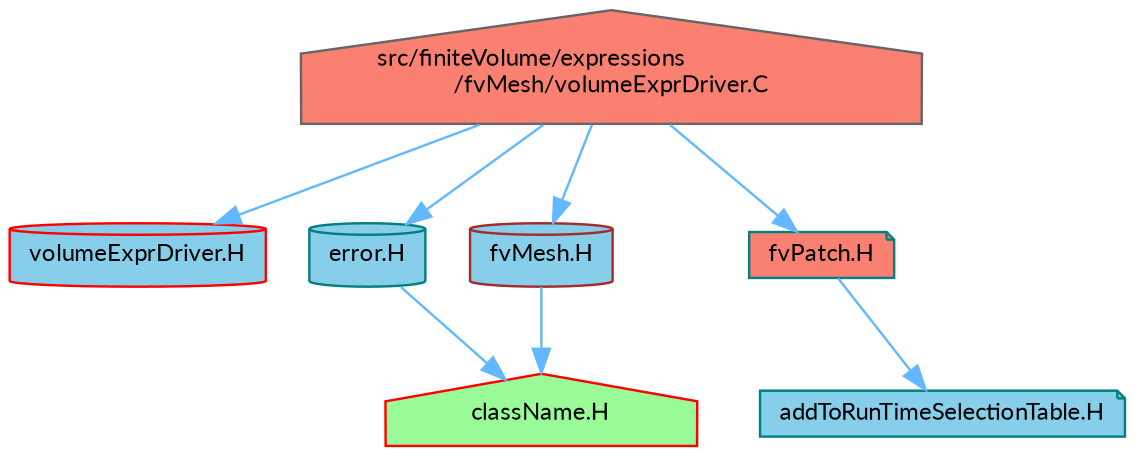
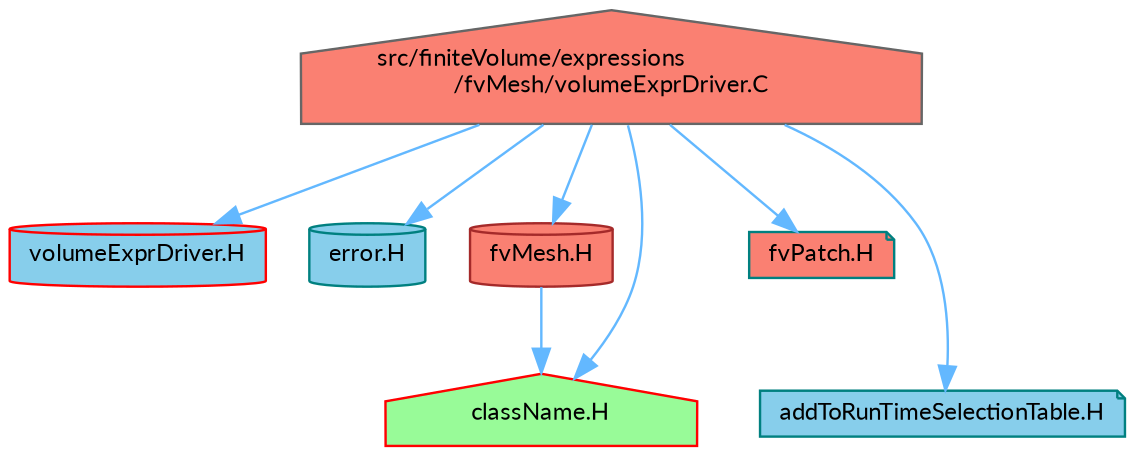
node "fvMesh.H": fillcolor skyblue -> salmon
edge "fvPatch.H" -> "addToRunTimeSelectionTable.H": now "src/finiteVolume/expressions /fvMesh/volumeExprDriver.C" -> "addToRunTimeSelectionTable.H"
edge "error.H" -> "className.H": now "src/finiteVolume/expressions /fvMesh/volumeExprDriver.C" -> "className.H"
